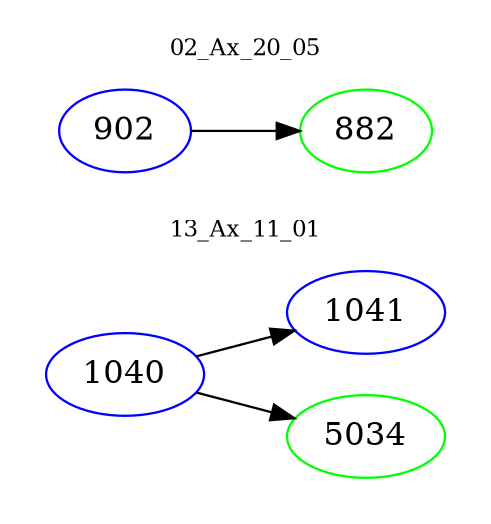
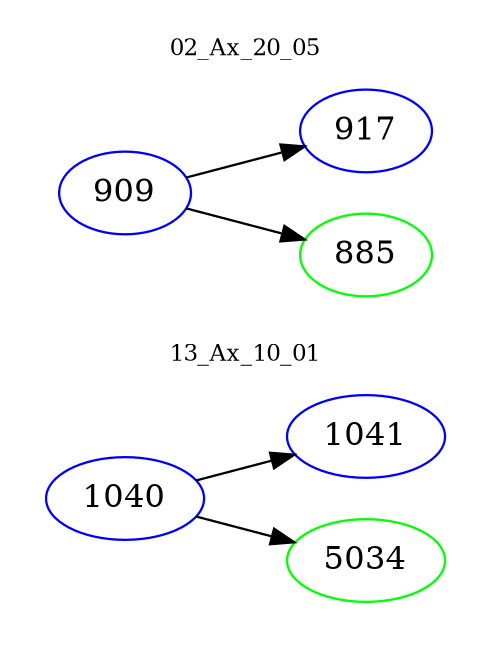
node "902": label "902" -> "909"
node "882": label "882" -> "885"
node "917": added
cluster "13_Ax_11_01": label "13_Ax_11_01" -> "13_Ax_10_01"
